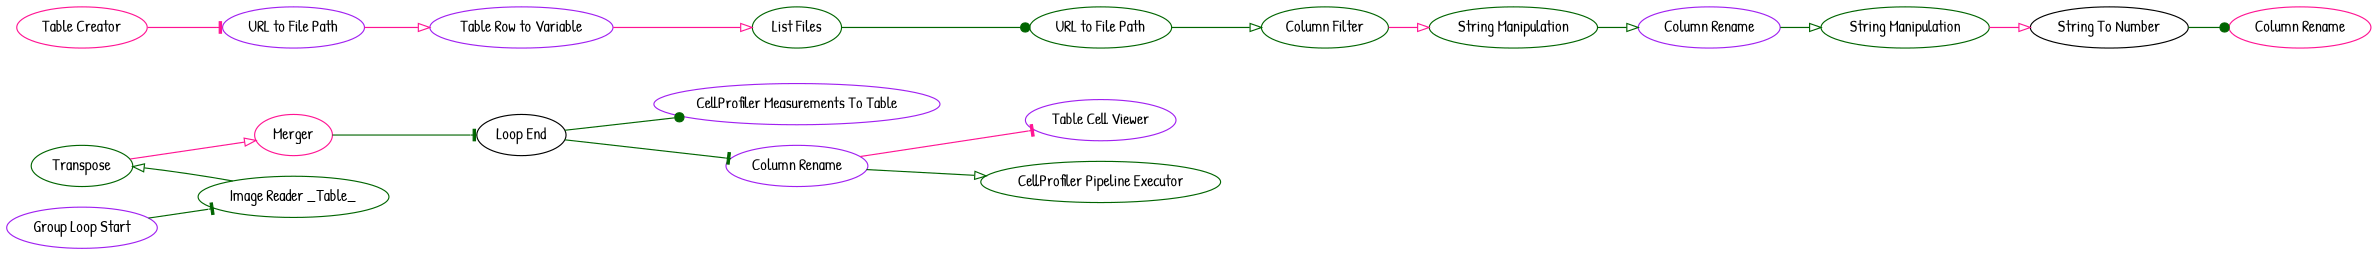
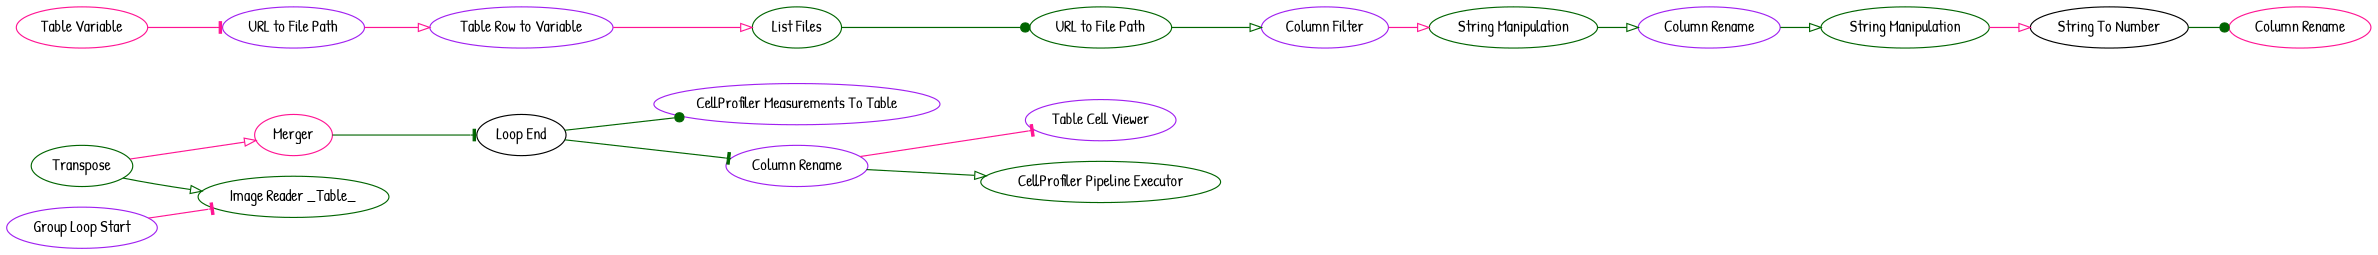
node "Table Creator": label "Table Creator" -> "Table Variable"
node "Column Filter": color darkgreen -> purple
edge "Image Reader _Table_" -> "Transpose": reversed
edge "Group Loop Start" -> "Image Reader _Table_": color darkgreen -> deeppink
